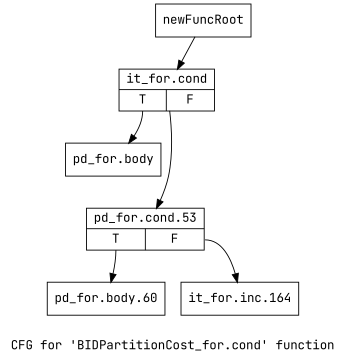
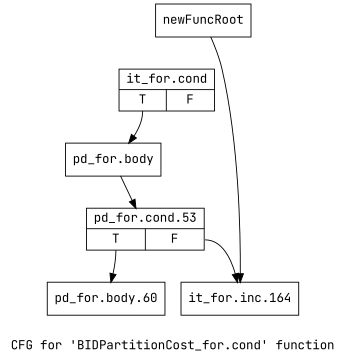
edge "newFuncRoot" -> "it_for.cond": now "newFuncRoot" -> "it_for.inc.164"
edge "it_for.cond" -> "pd_for.cond.53": now "pd_for.body" -> "pd_for.cond.53"
